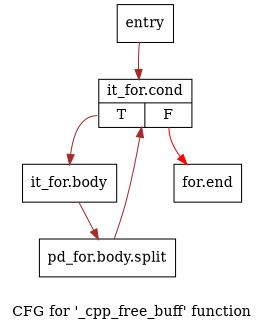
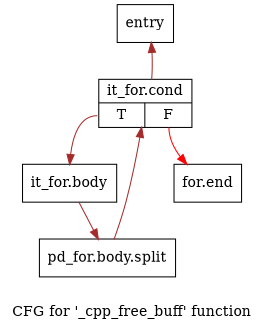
edge "entry" -> "it_for.cond": reversed
